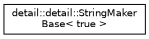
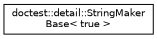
node "detail::detail::StringMaker Base< true >": label "detail::detail::StringMaker Base< true >" -> "doctest::detail::StringMaker Base< true >"
